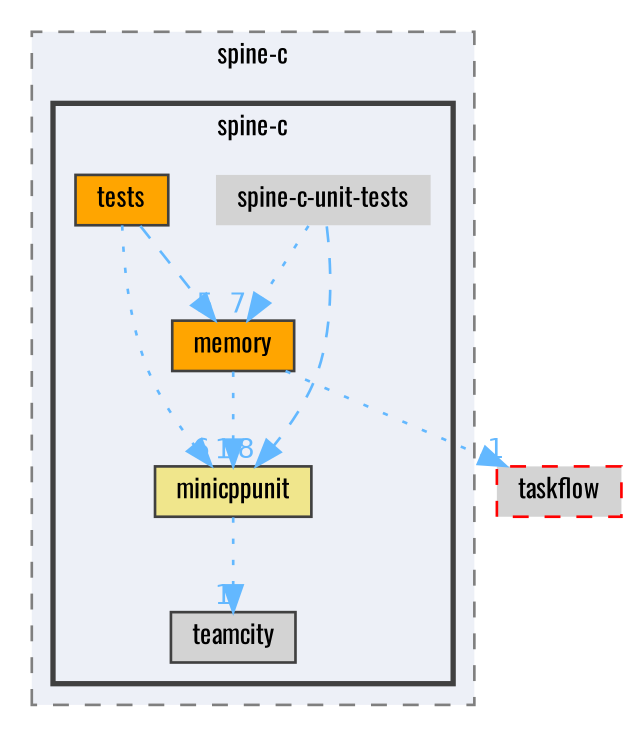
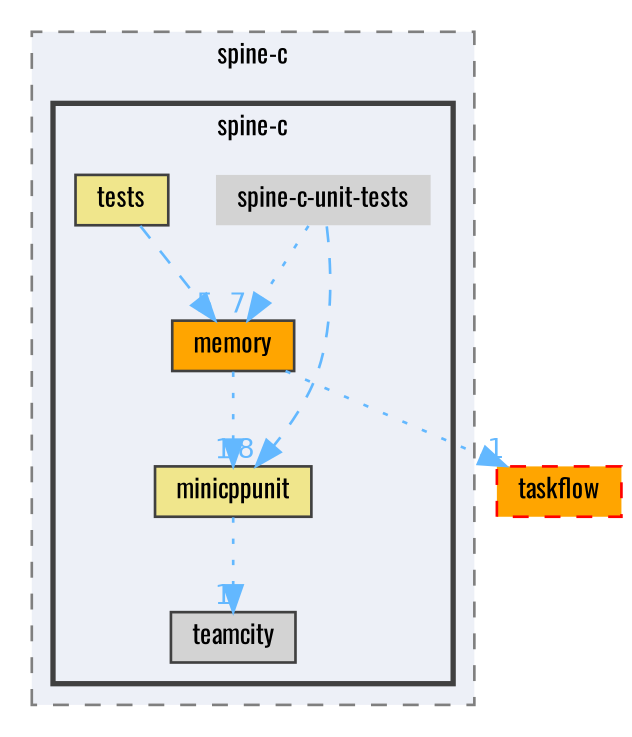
node "tests": fillcolor orange -> khaki
edge "tests" -> "minicppunit": removed
node "taskflow": fillcolor lightgrey -> orange
